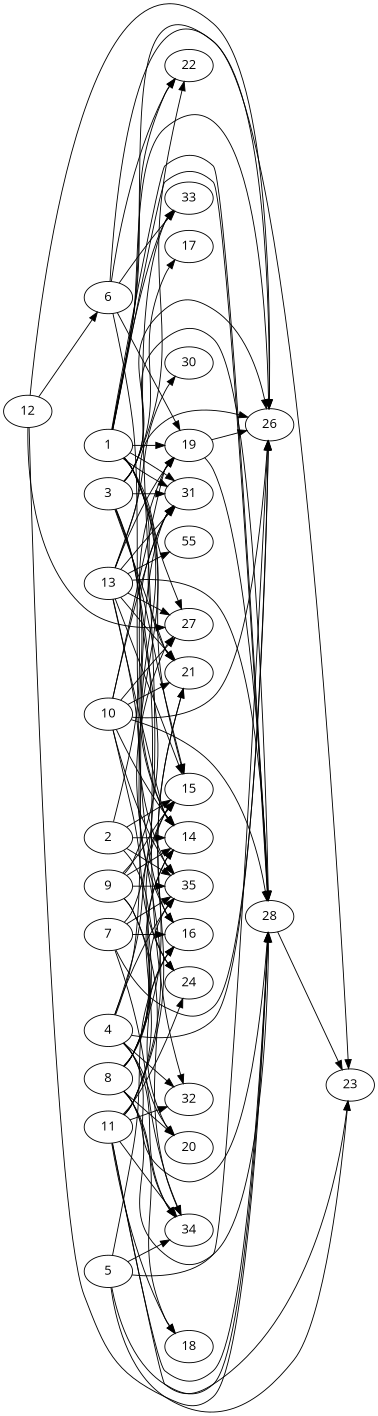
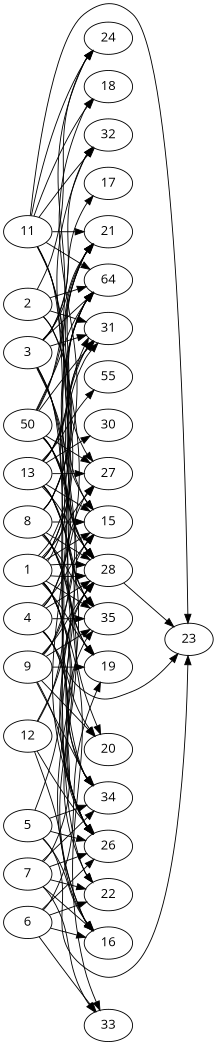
edge "12" -> "6": now "12" -> "16"
edge "19" -> "26": now "9" -> "26"
edge "19" -> "28": now "9" -> "28"
node "10": label "10" -> "50"
node "14": label "14" -> "64"
edge "7" -> "22": added
